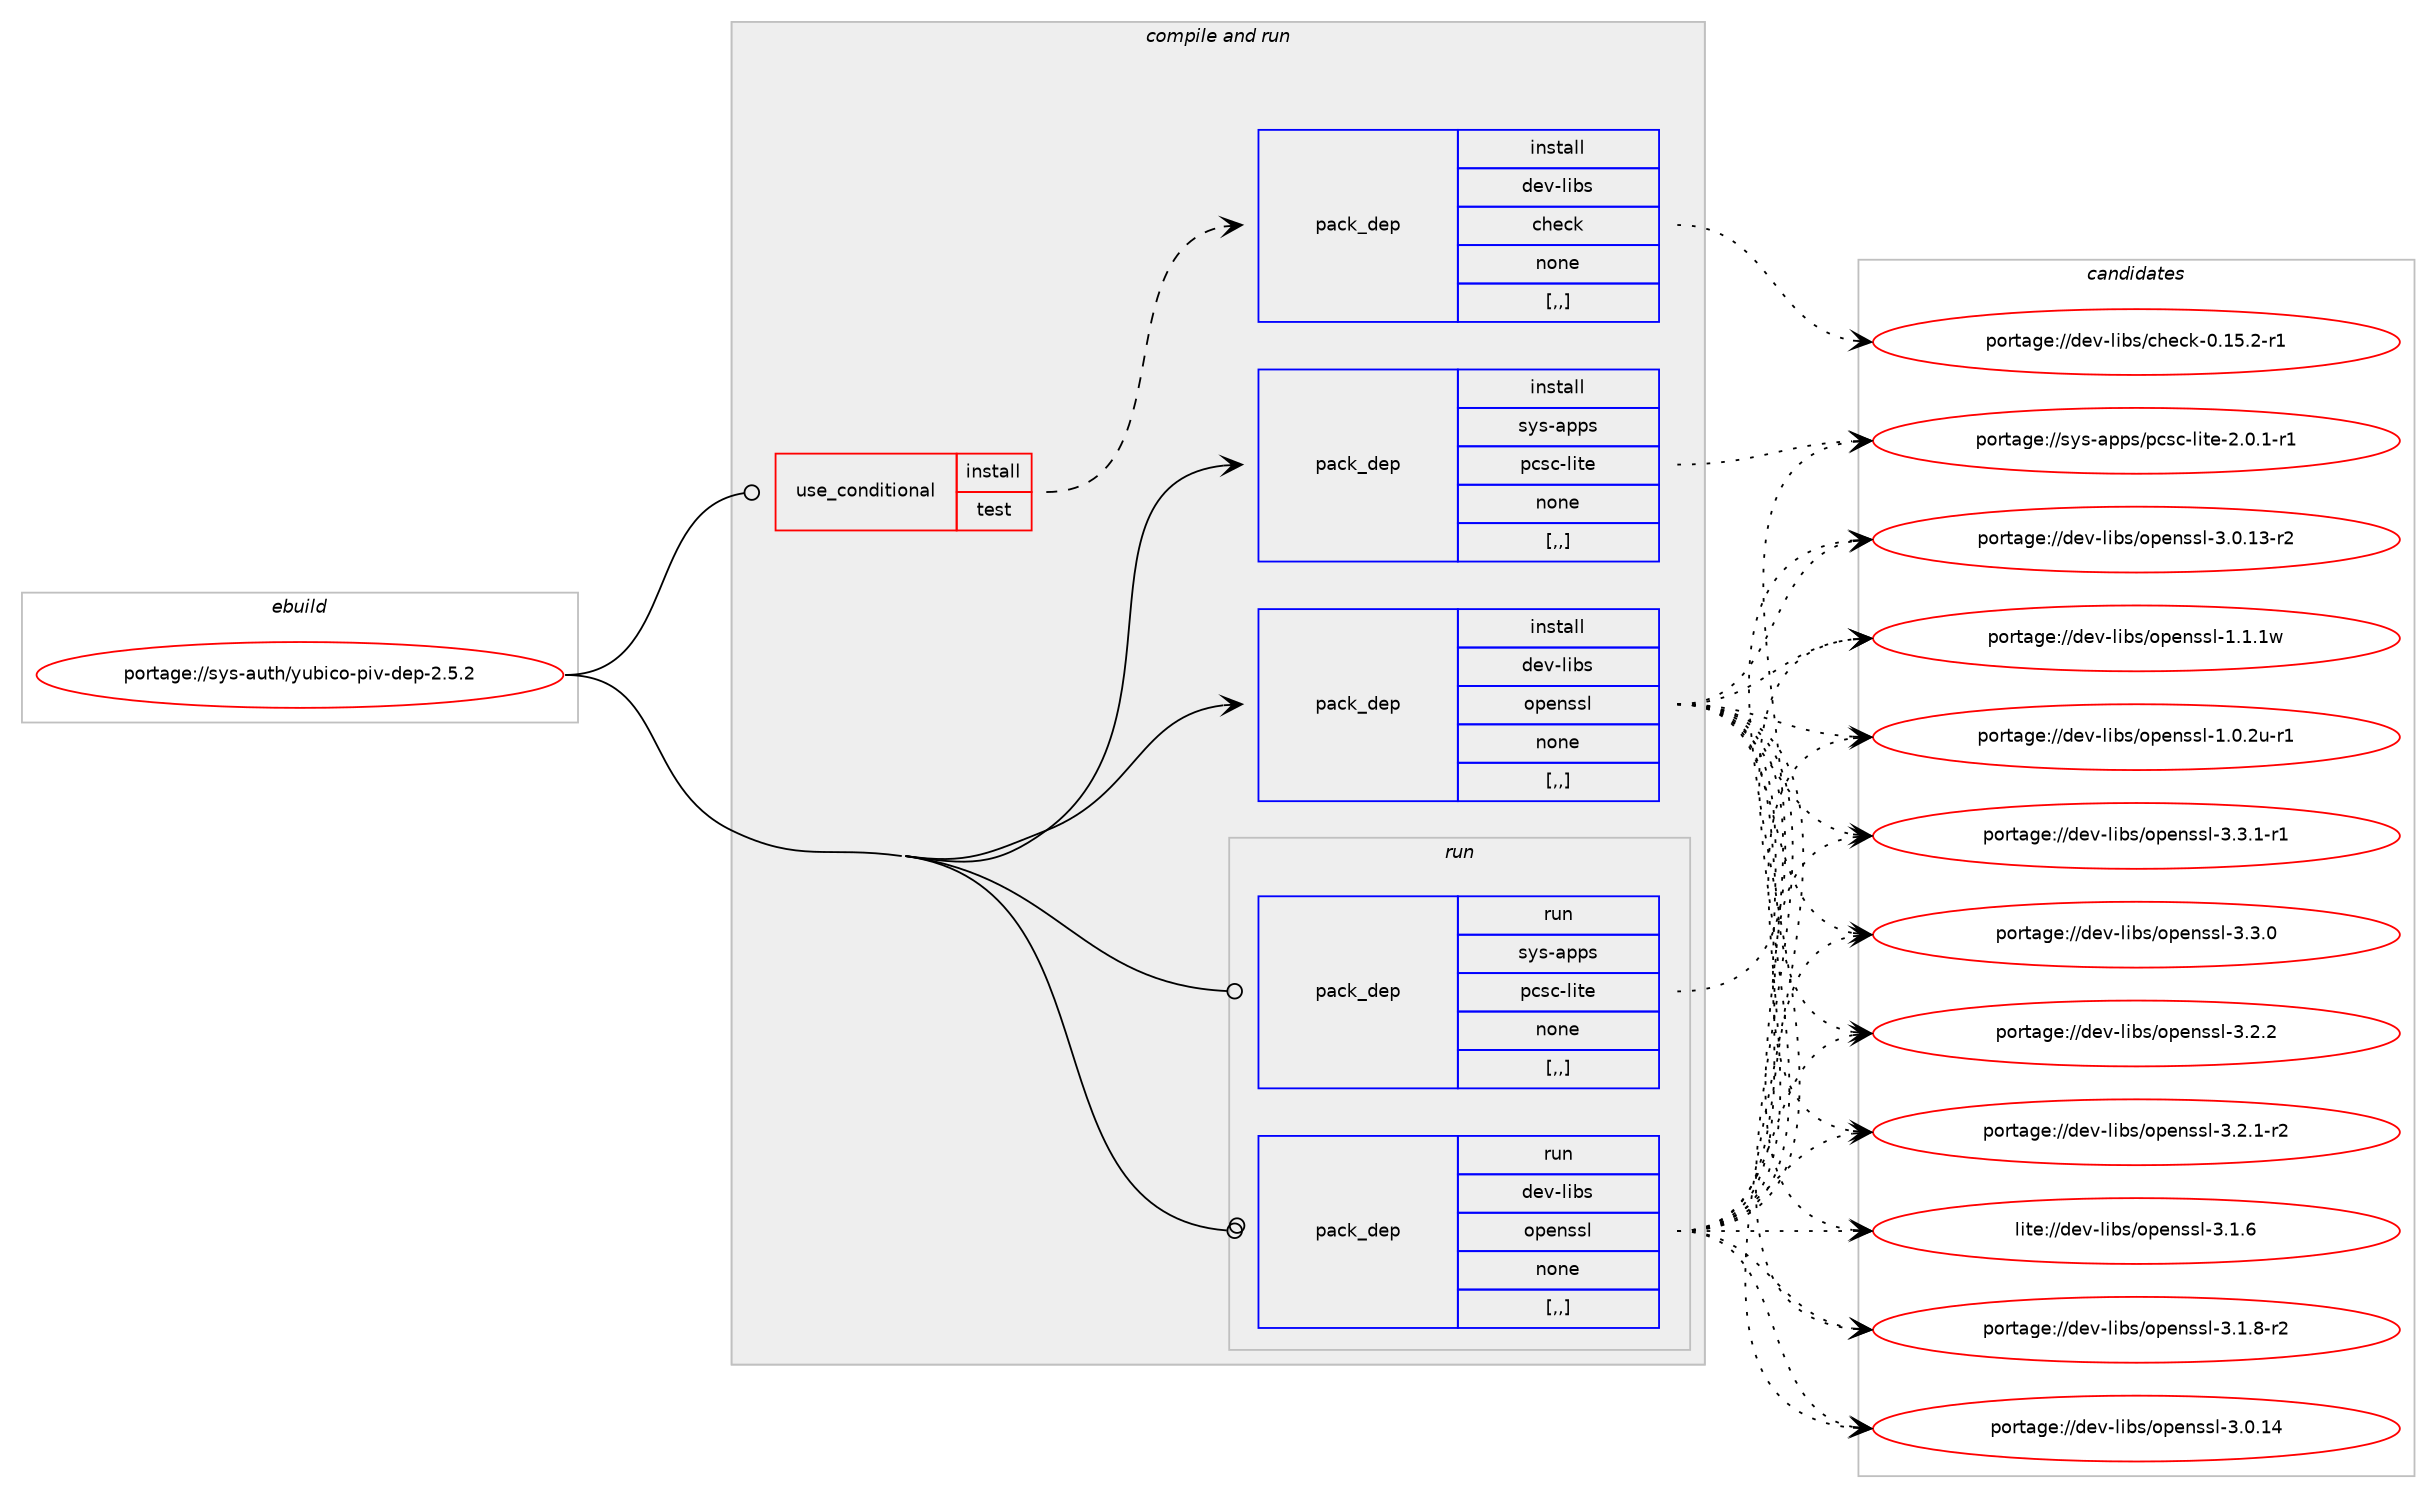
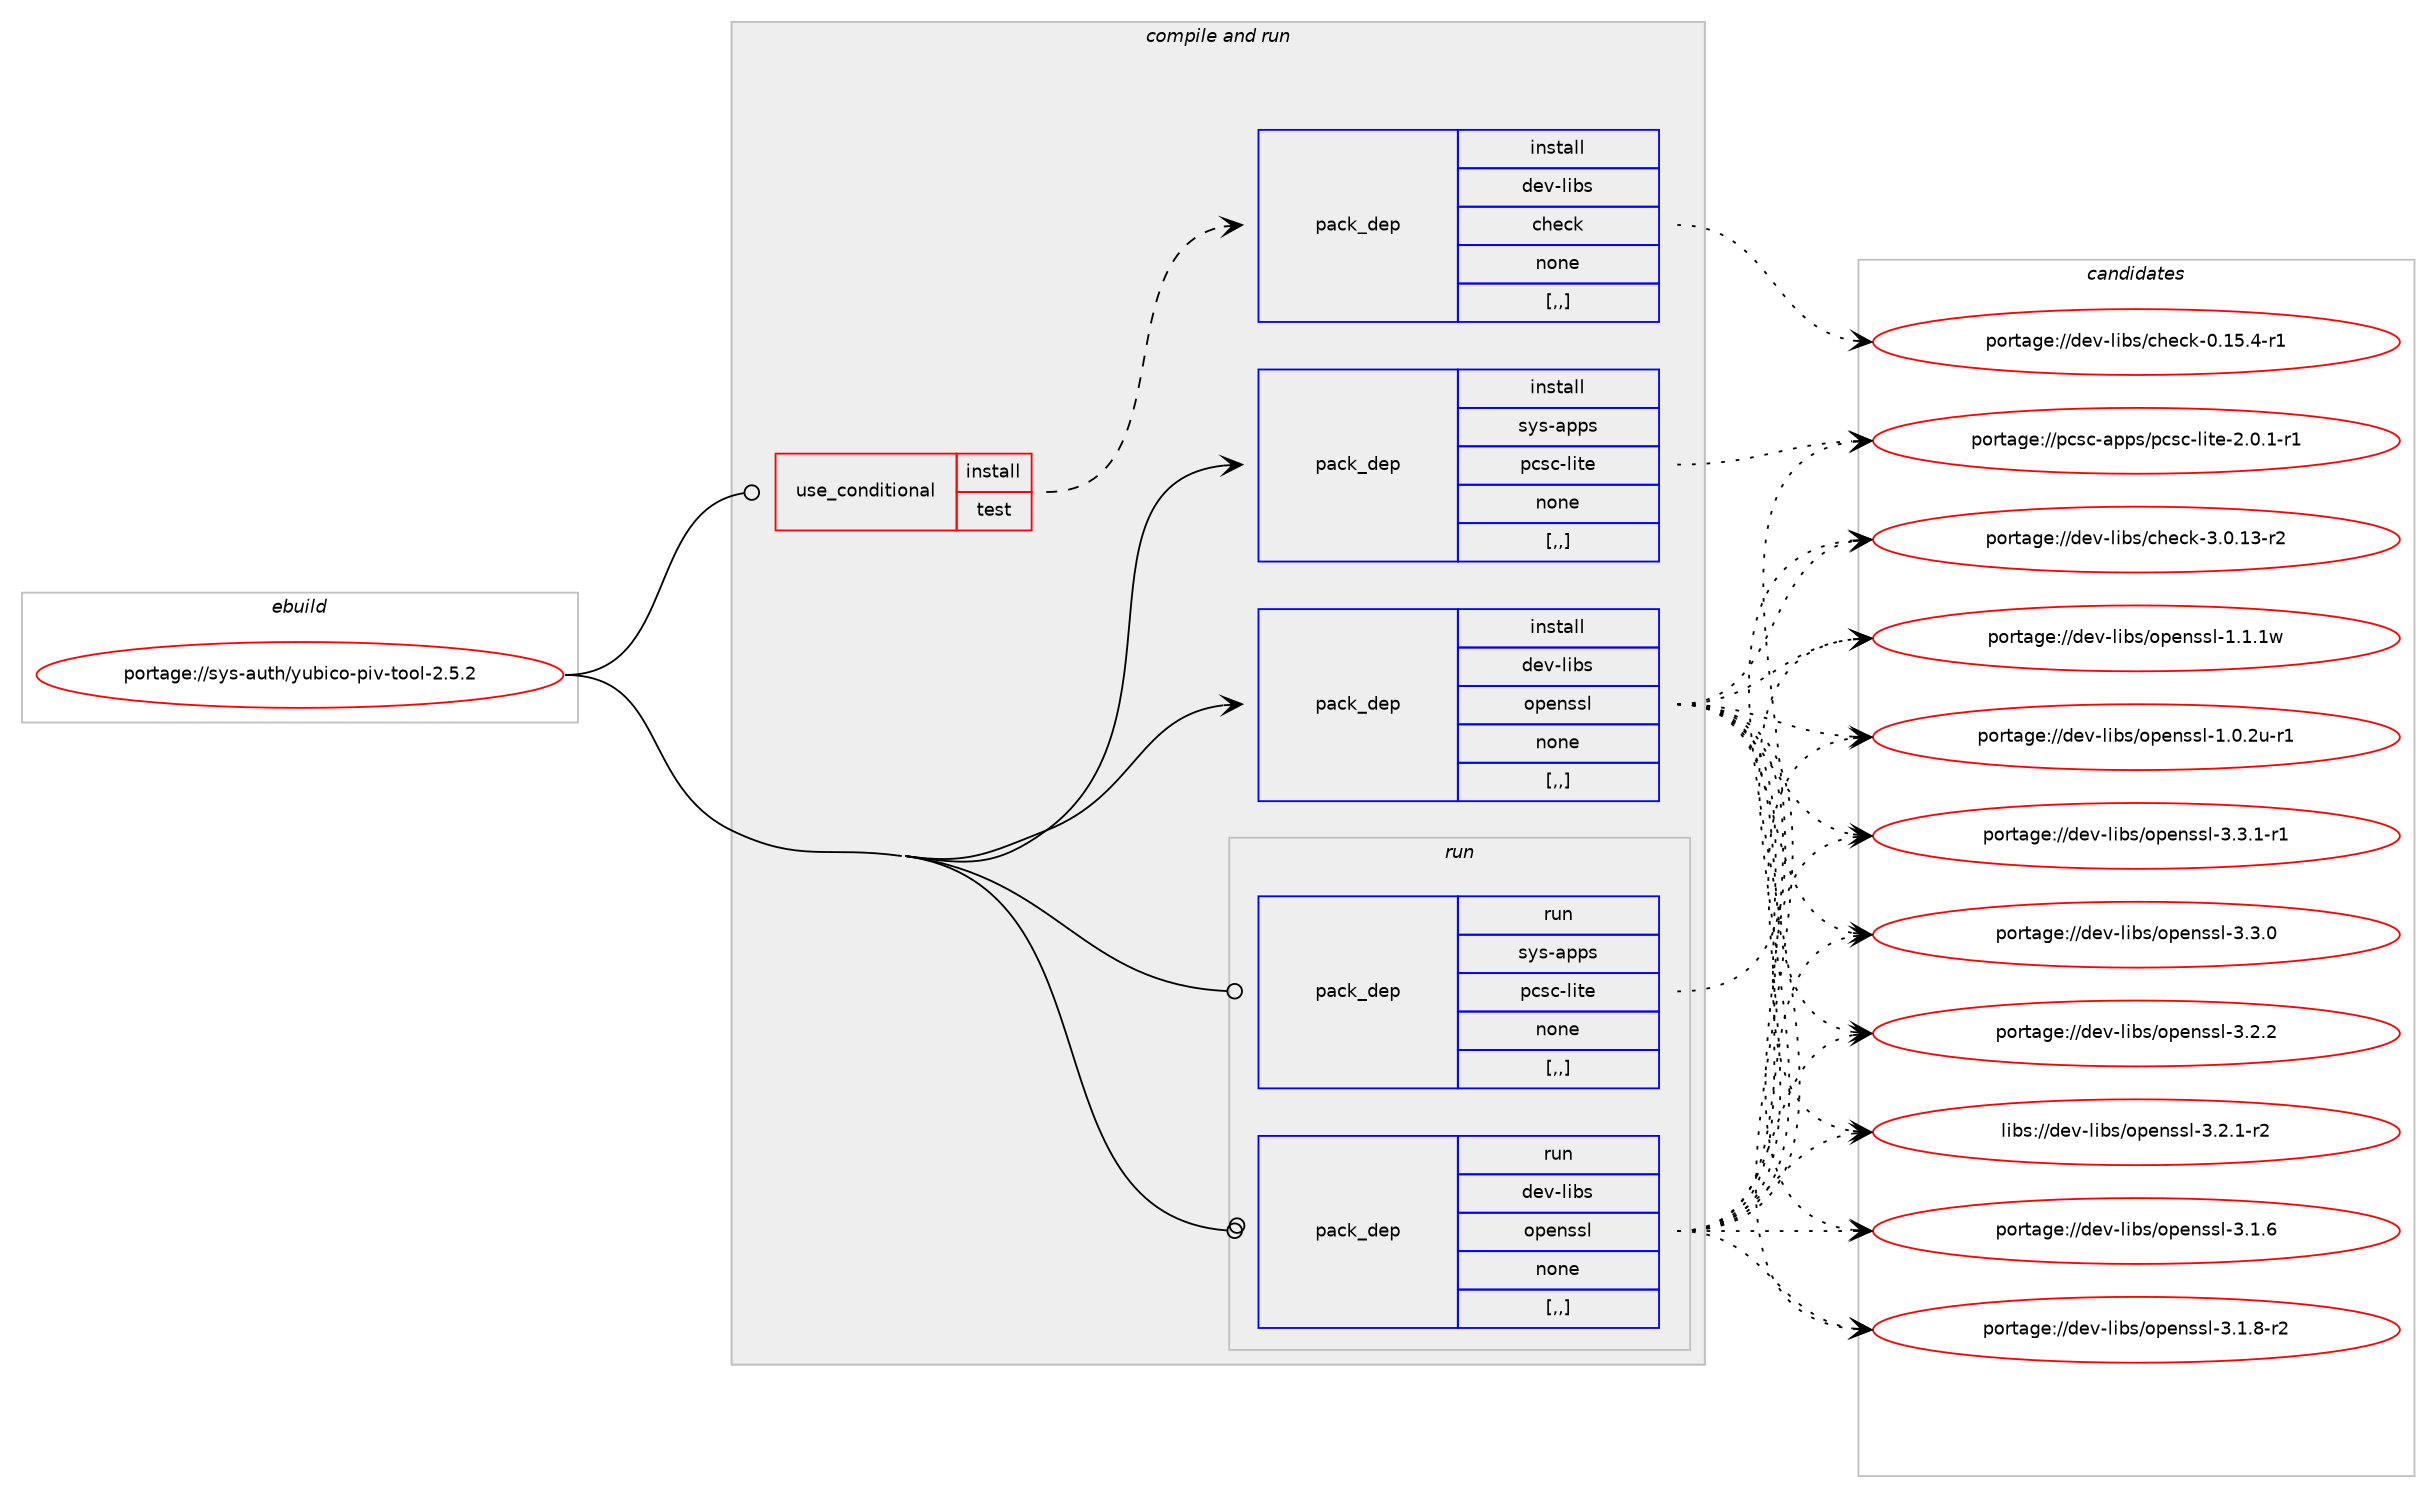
node "portage://dev-libs/check-0.15.2-r1": label "portage://dev-libs/check-0.15.2-r1" -> "portage://dev-libs/check-0.15.4-r1"
node "portage://sys-apps/pcsc-lite-2.0.1-r1": label "portage://sys-apps/pcsc-lite-2.0.1-r1" -> "portage://pcsc-apps/pcsc-lite-2.0.1-r1"
node "portage://dev-libs/openssl-3.0.13-r2": label "portage://dev-libs/openssl-3.0.13-r2" -> "portage://dev-libs/check-3.0.13-r2"
node "portage://sys-auth/yubico-piv-dep-2.5.2": label "portage://sys-auth/yubico-piv-dep-2.5.2" -> "portage://sys-auth/yubico-piv-tool-2.5.2"
node "portage://dev-libs/openssl-3.2.1-r2": label "portage://dev-libs/openssl-3.2.1-r2" -> "libs://dev-libs/openssl-3.2.1-r2"
node "lite://dev-libs/openssl-3.1.6": label "lite://dev-libs/openssl-3.1.6" -> "portage://dev-libs/openssl-3.1.6"
node "portage://dev-libs/openssl-3.0.14": removed
